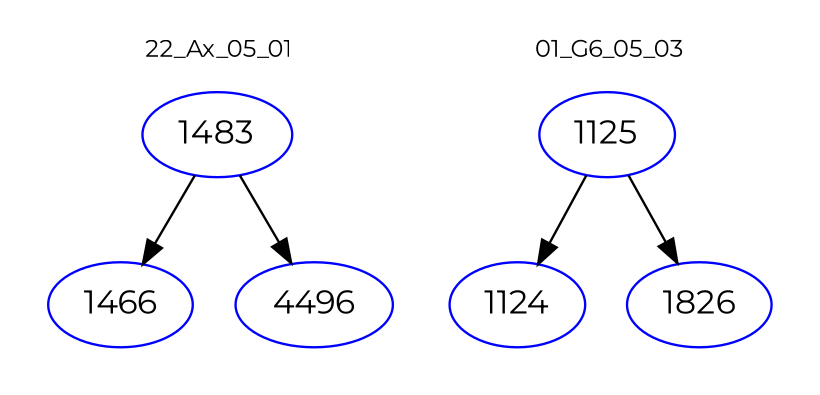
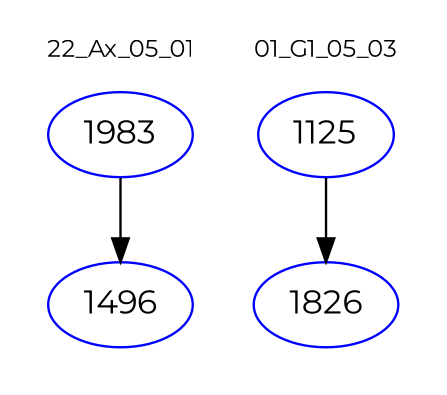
cluster "01_G6_05_03": label "01_G6_05_03" -> "01_G1_05_03"
node "1483": label "1483" -> "1983"
node "1466": removed
node "4496": label "4496" -> "1496"
node "1124": removed
